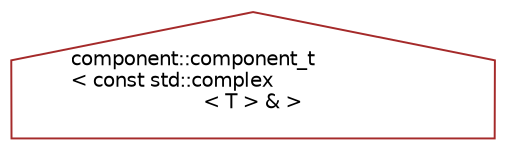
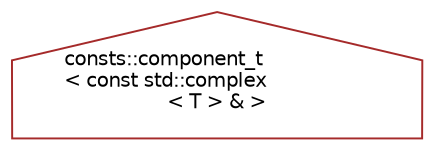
node "component::component_t < const std::complex < T > & >": label "component::component_t < const std::complex < T > & >" -> "consts::component_t < const std::complex < T > & >"
